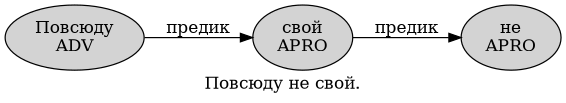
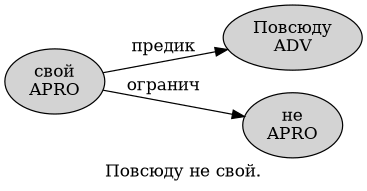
edge "свой APRO" -> "не APRO": label "предик" -> "огранич"
edge "Повсюду ADV" -> "свой APRO": reversed
